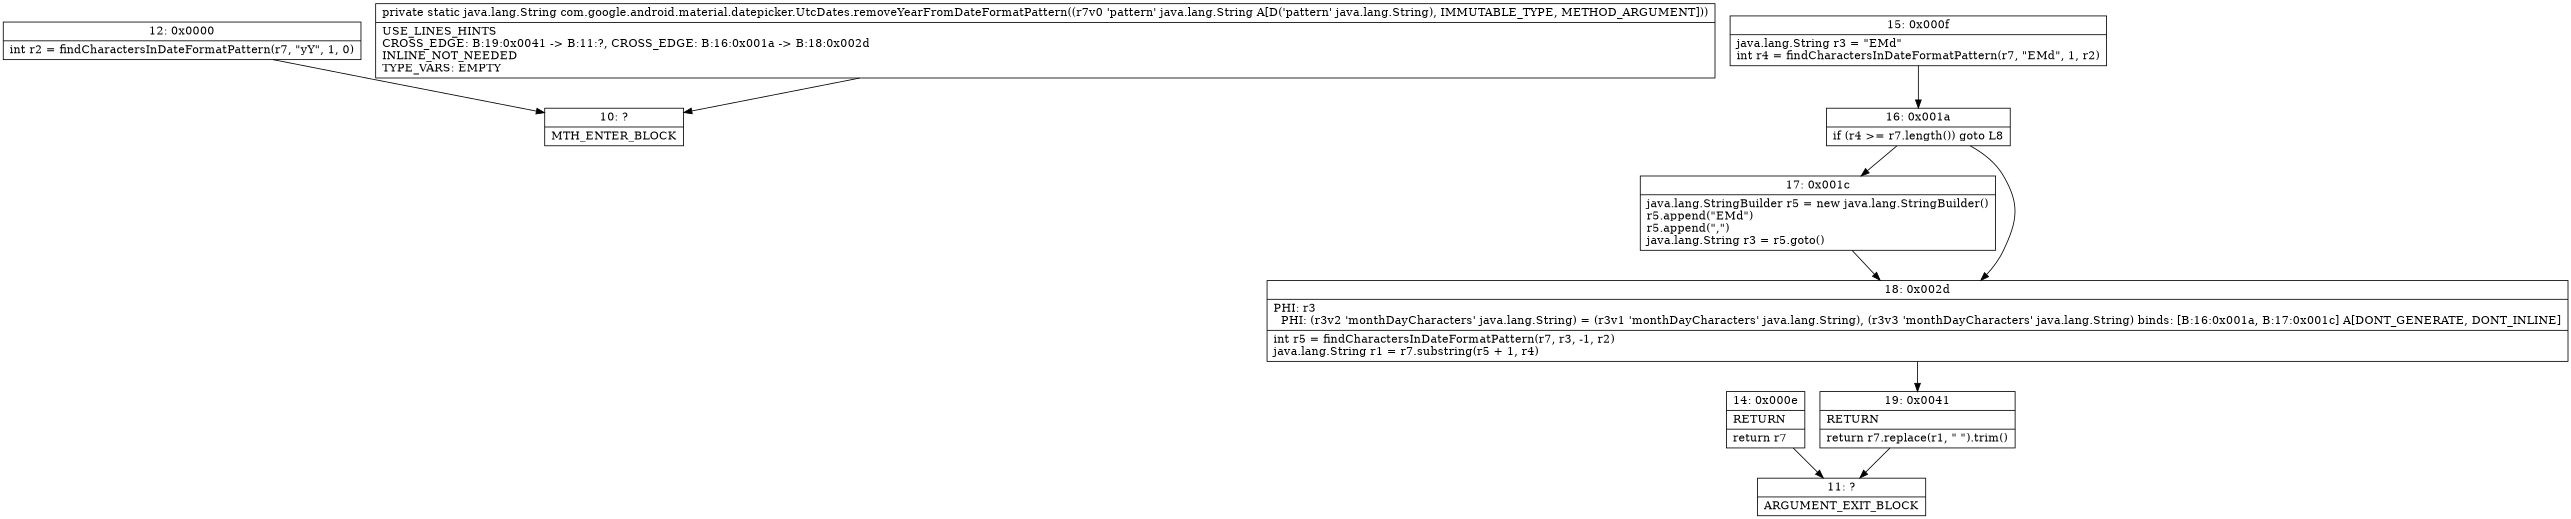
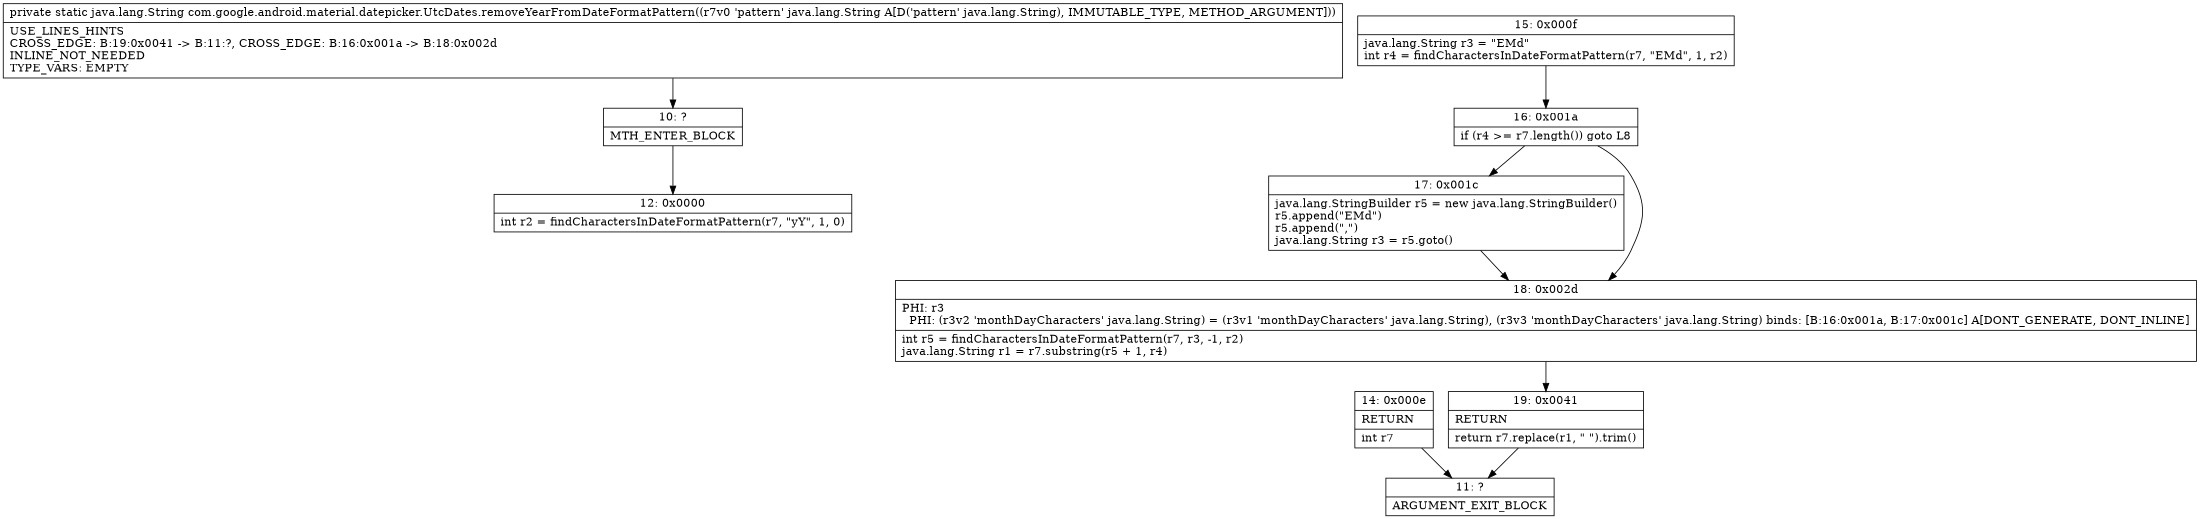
edge "12: 0x0000" -> "10: ?": reversed
node "14: 0x000e": text "return r7" -> "int r7"
